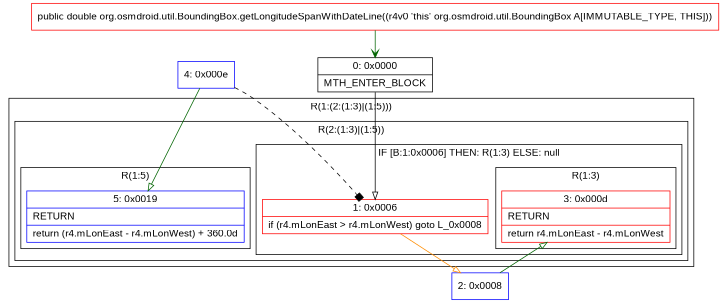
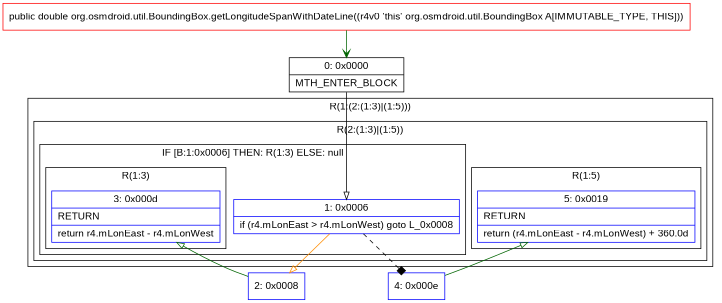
edge "4: 0x000e" -> "1: 0x0006": reversed
node "1: 0x0006": color red -> blue
node "3: 0x000d": color red -> blue
